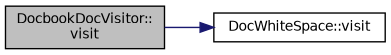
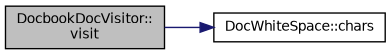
node "DocWhiteSpace::visit": label "DocWhiteSpace::visit" -> "DocWhiteSpace::chars"
